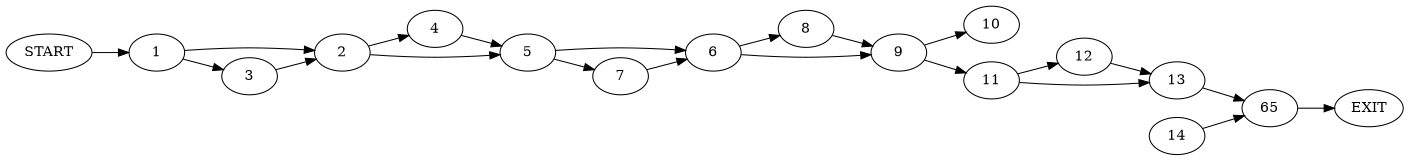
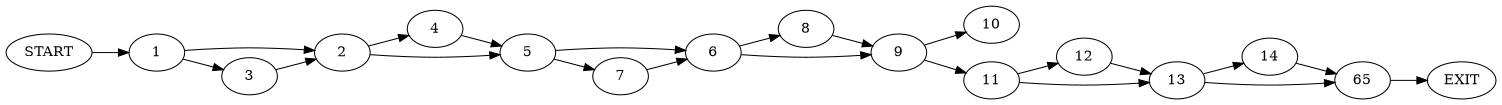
edge "13" -> "14": added
